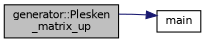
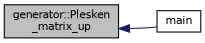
edge "generator::Plesken _matrix_up" -> "main": reversed
